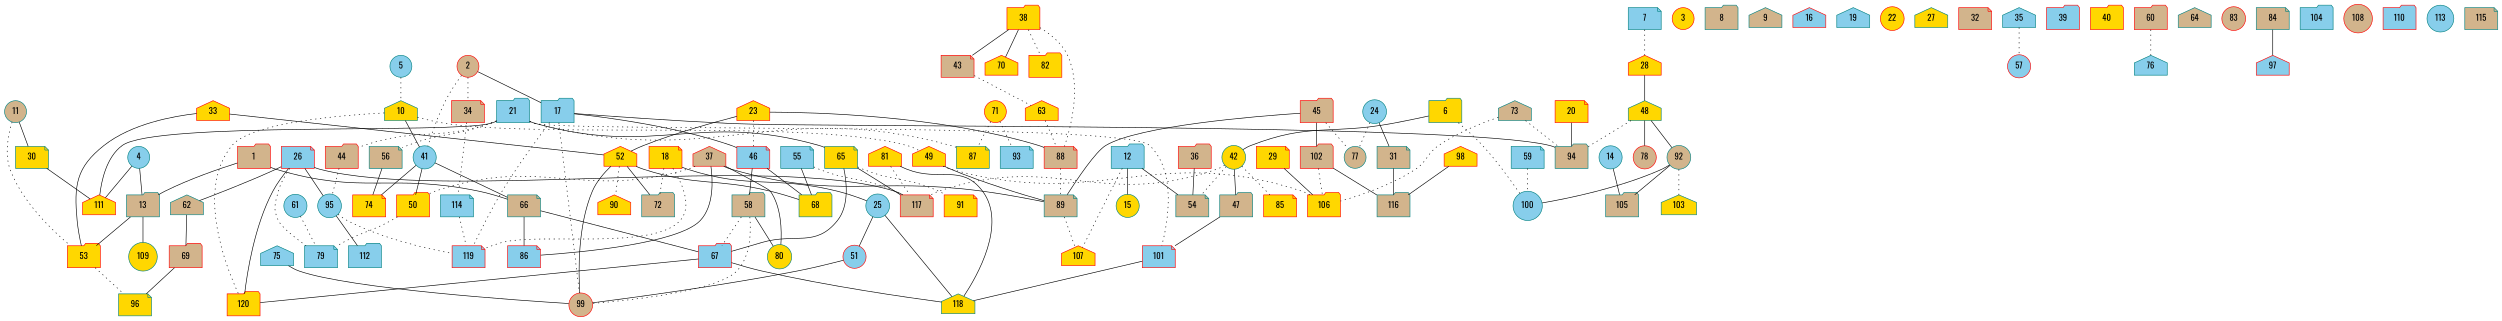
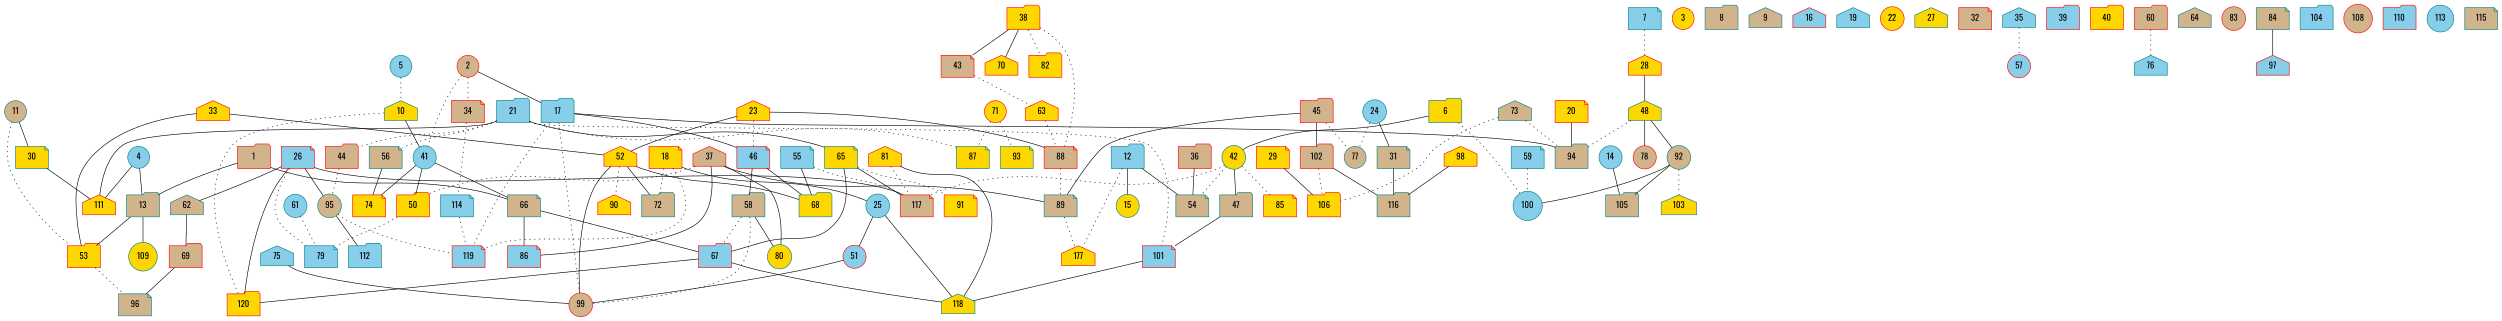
node "49": removed
node "93": fillcolor skyblue -> gold
node "95": fillcolor skyblue -> tan
node "107": label "107" -> "177"
node "96": fillcolor gold -> tan
